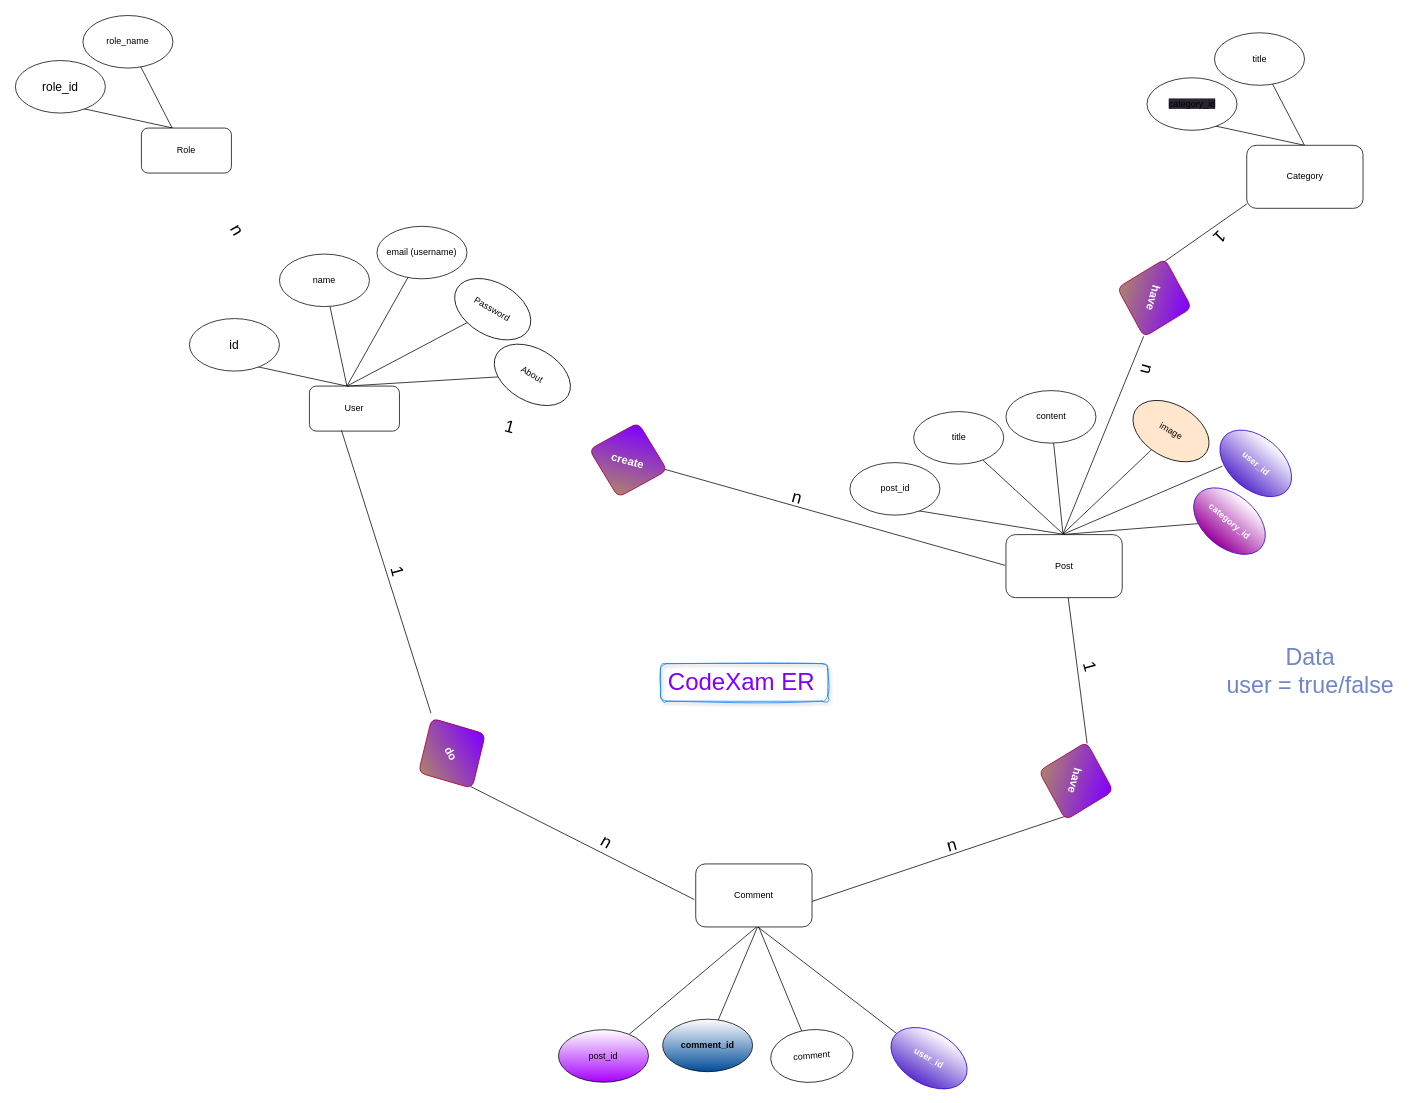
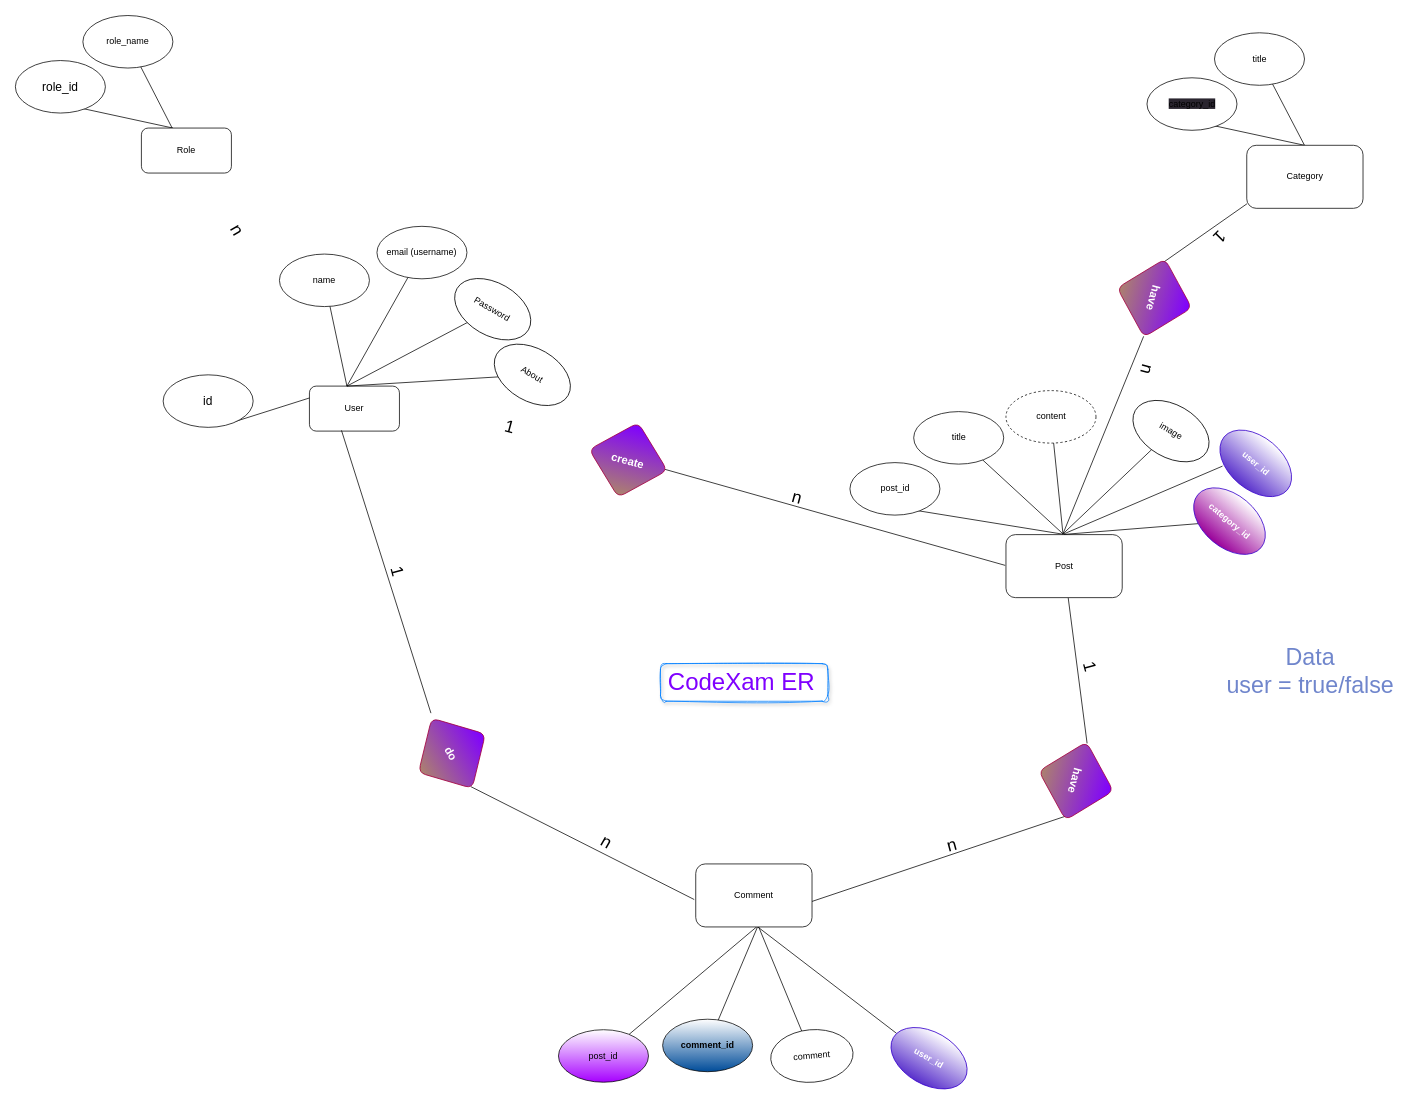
node "id": moved (234, 345) -> (208, 401)
node "content": style solid -> dashed
node "image": fillcolor #ffe6cc -> #ffffff
